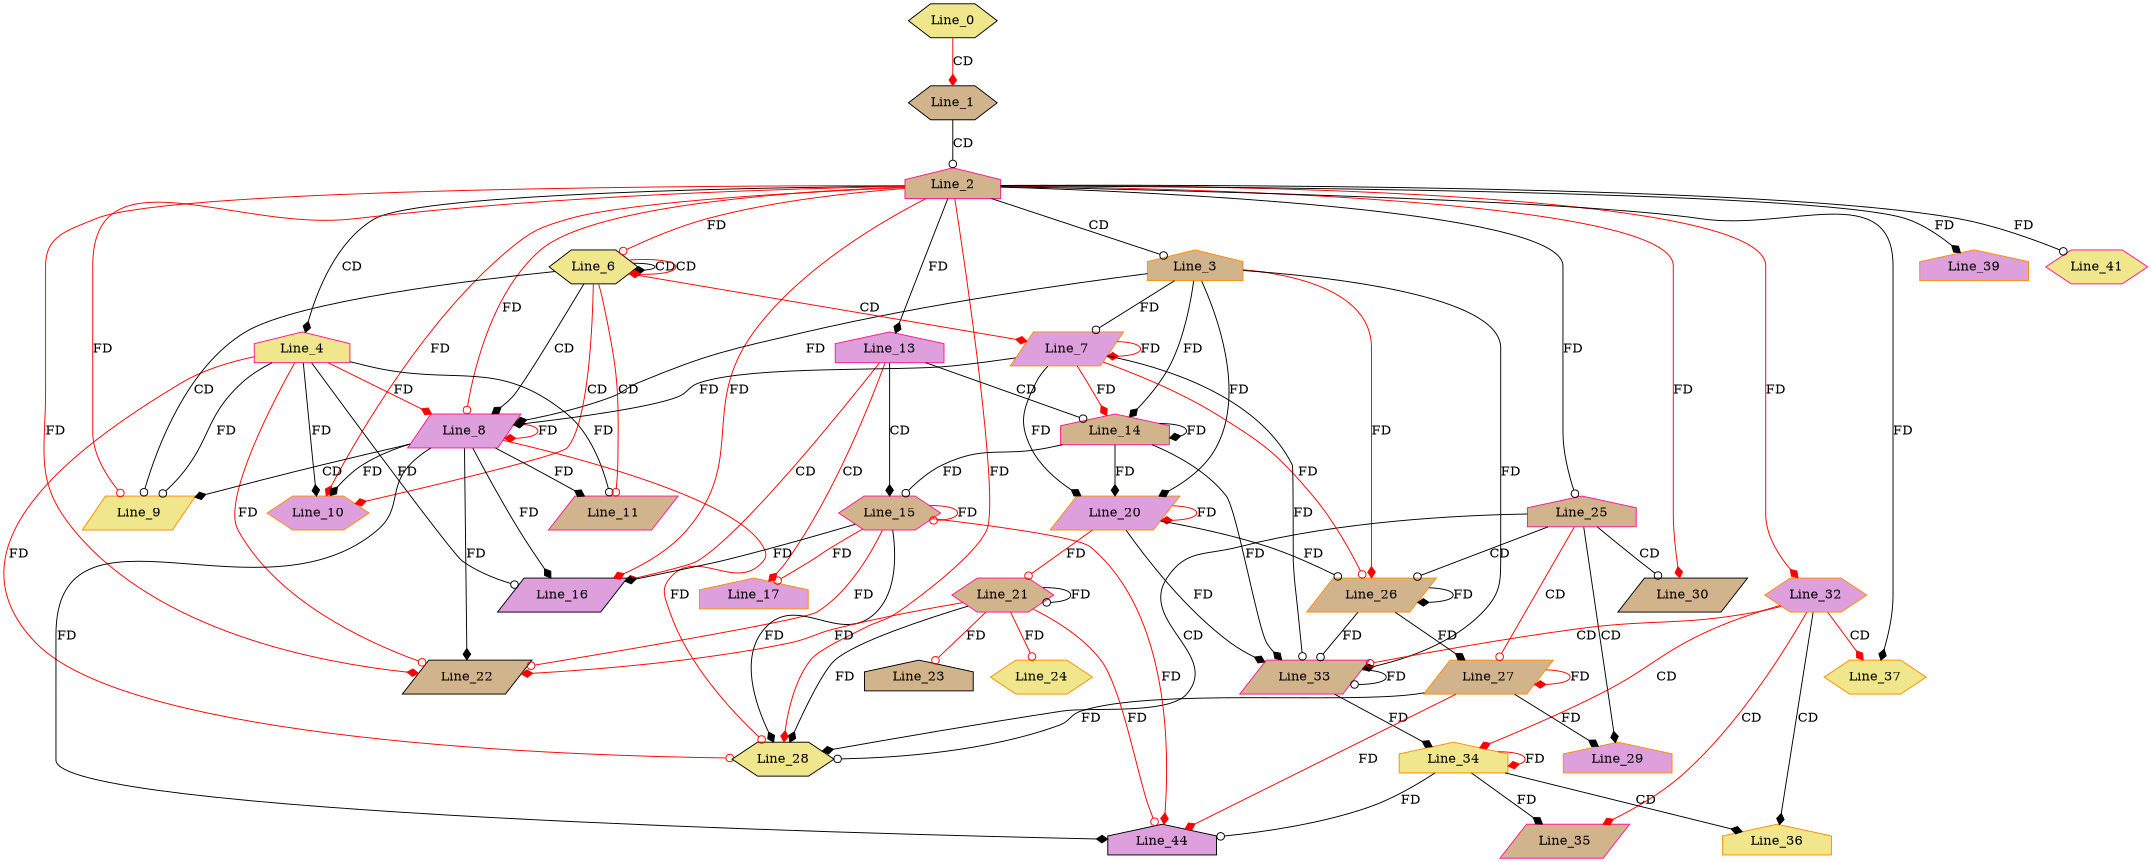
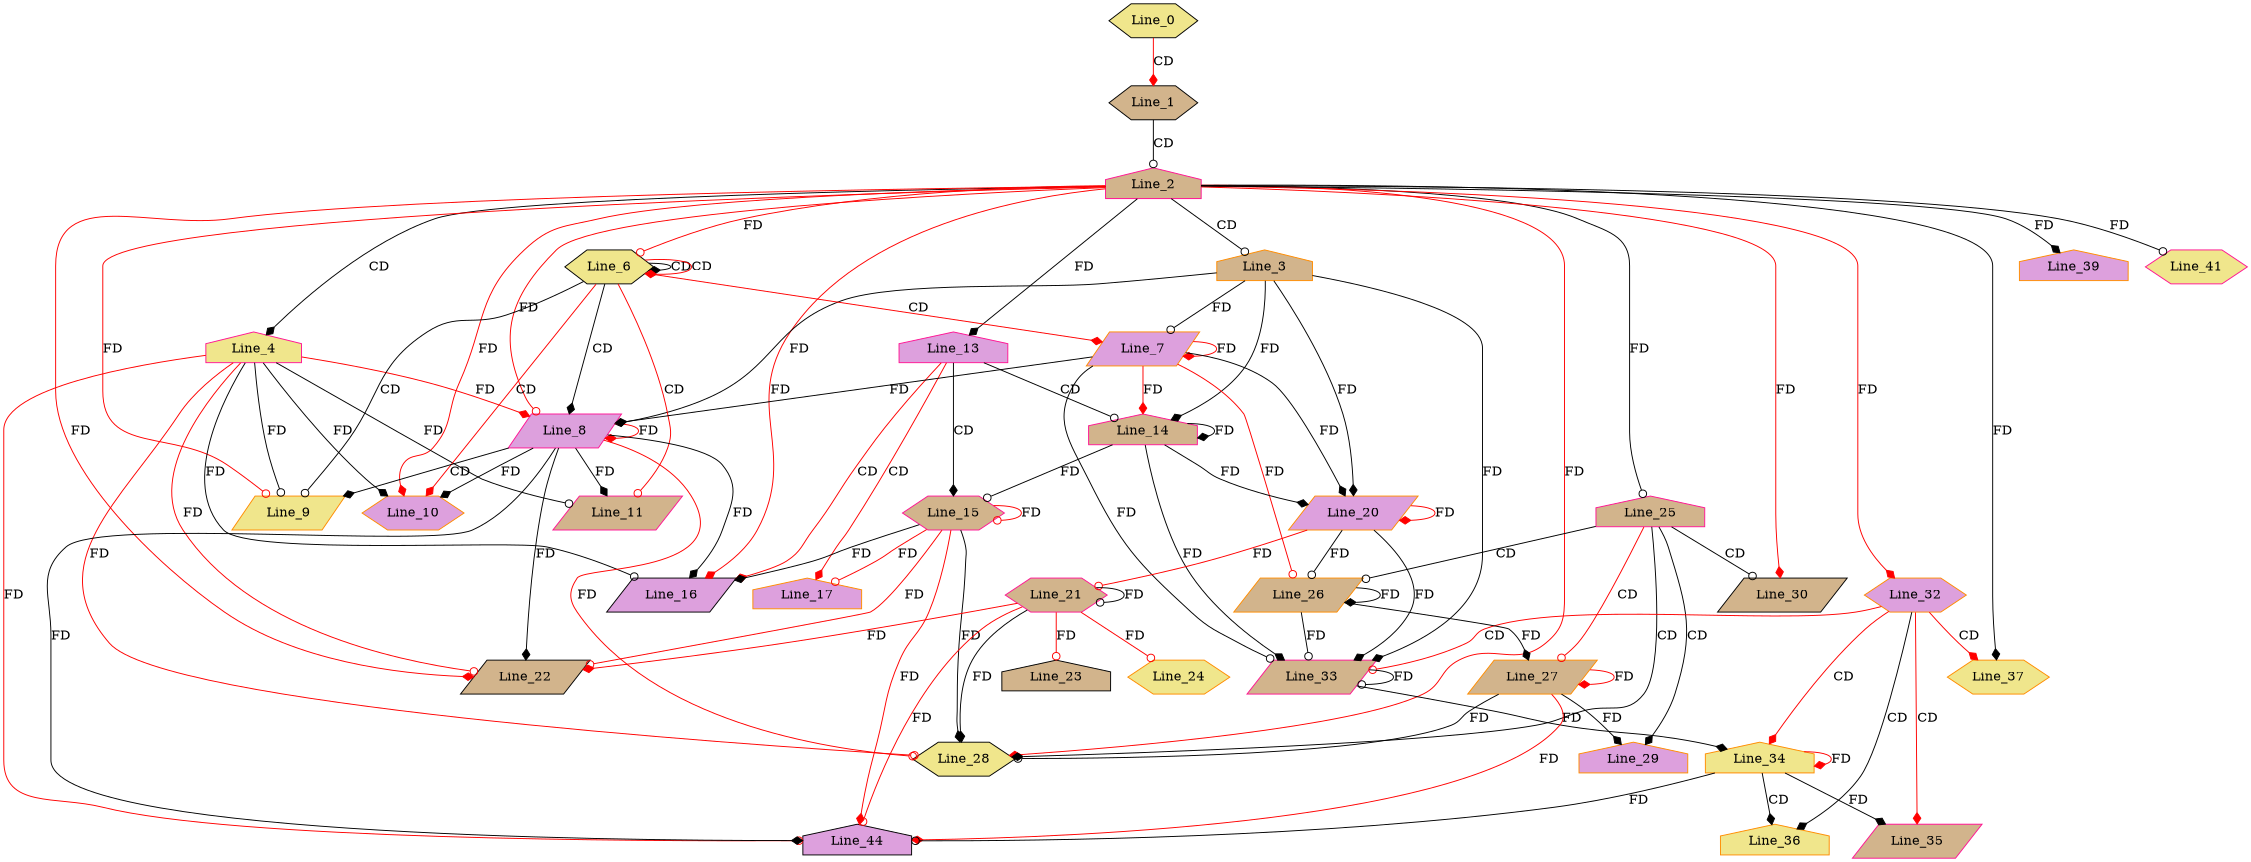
edge "Line_3" -> "Line_26": removed, label "FD"
edge "Line_4" -> "Line_44": added, label "FD"
